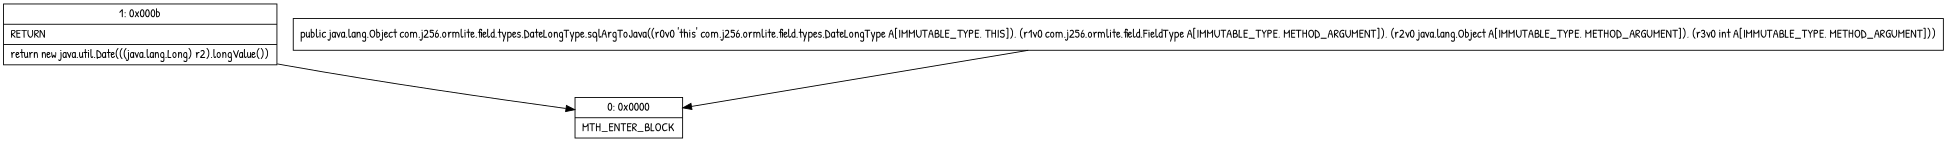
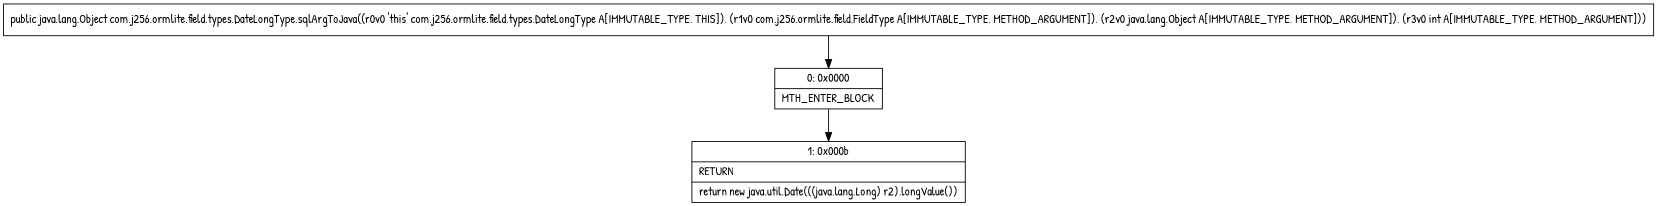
edge "1: 0x000b" -> "0: 0x0000": reversed
